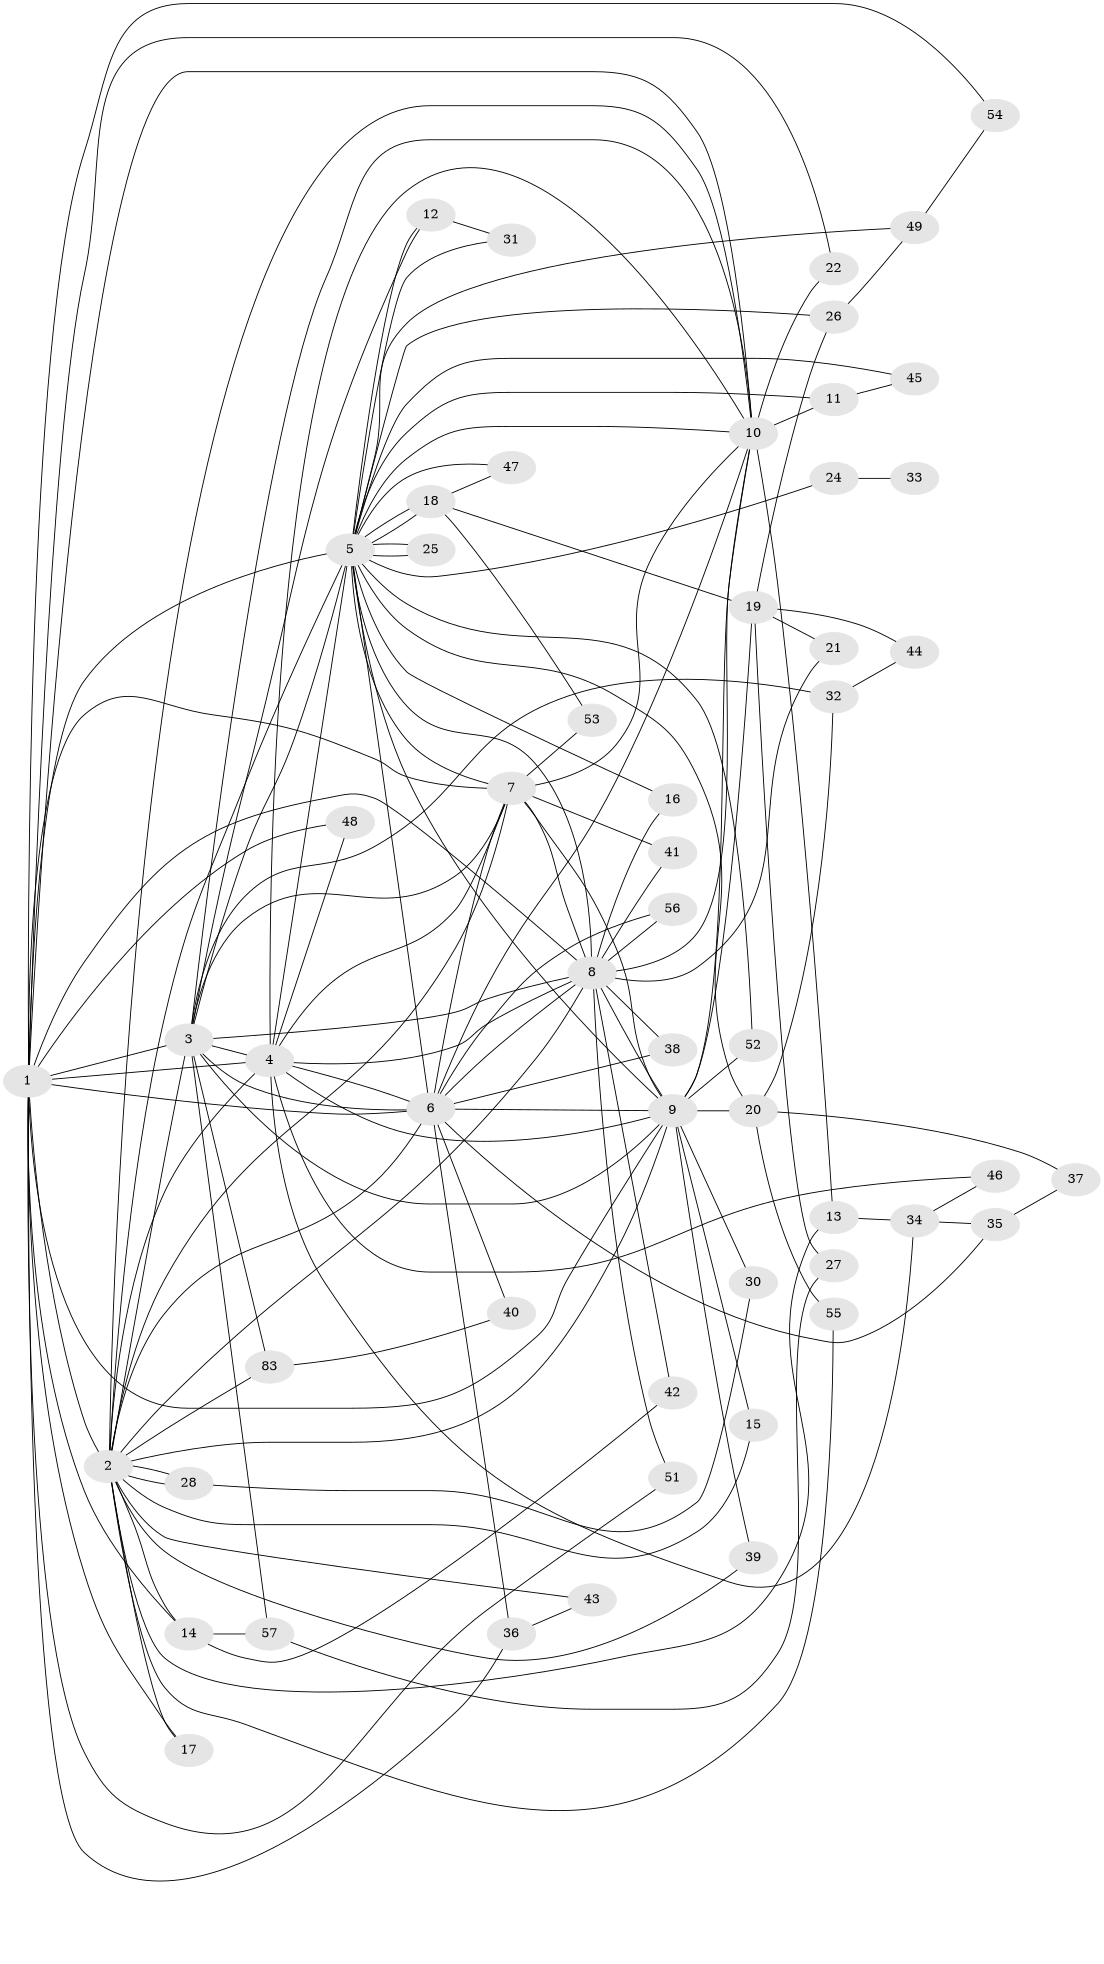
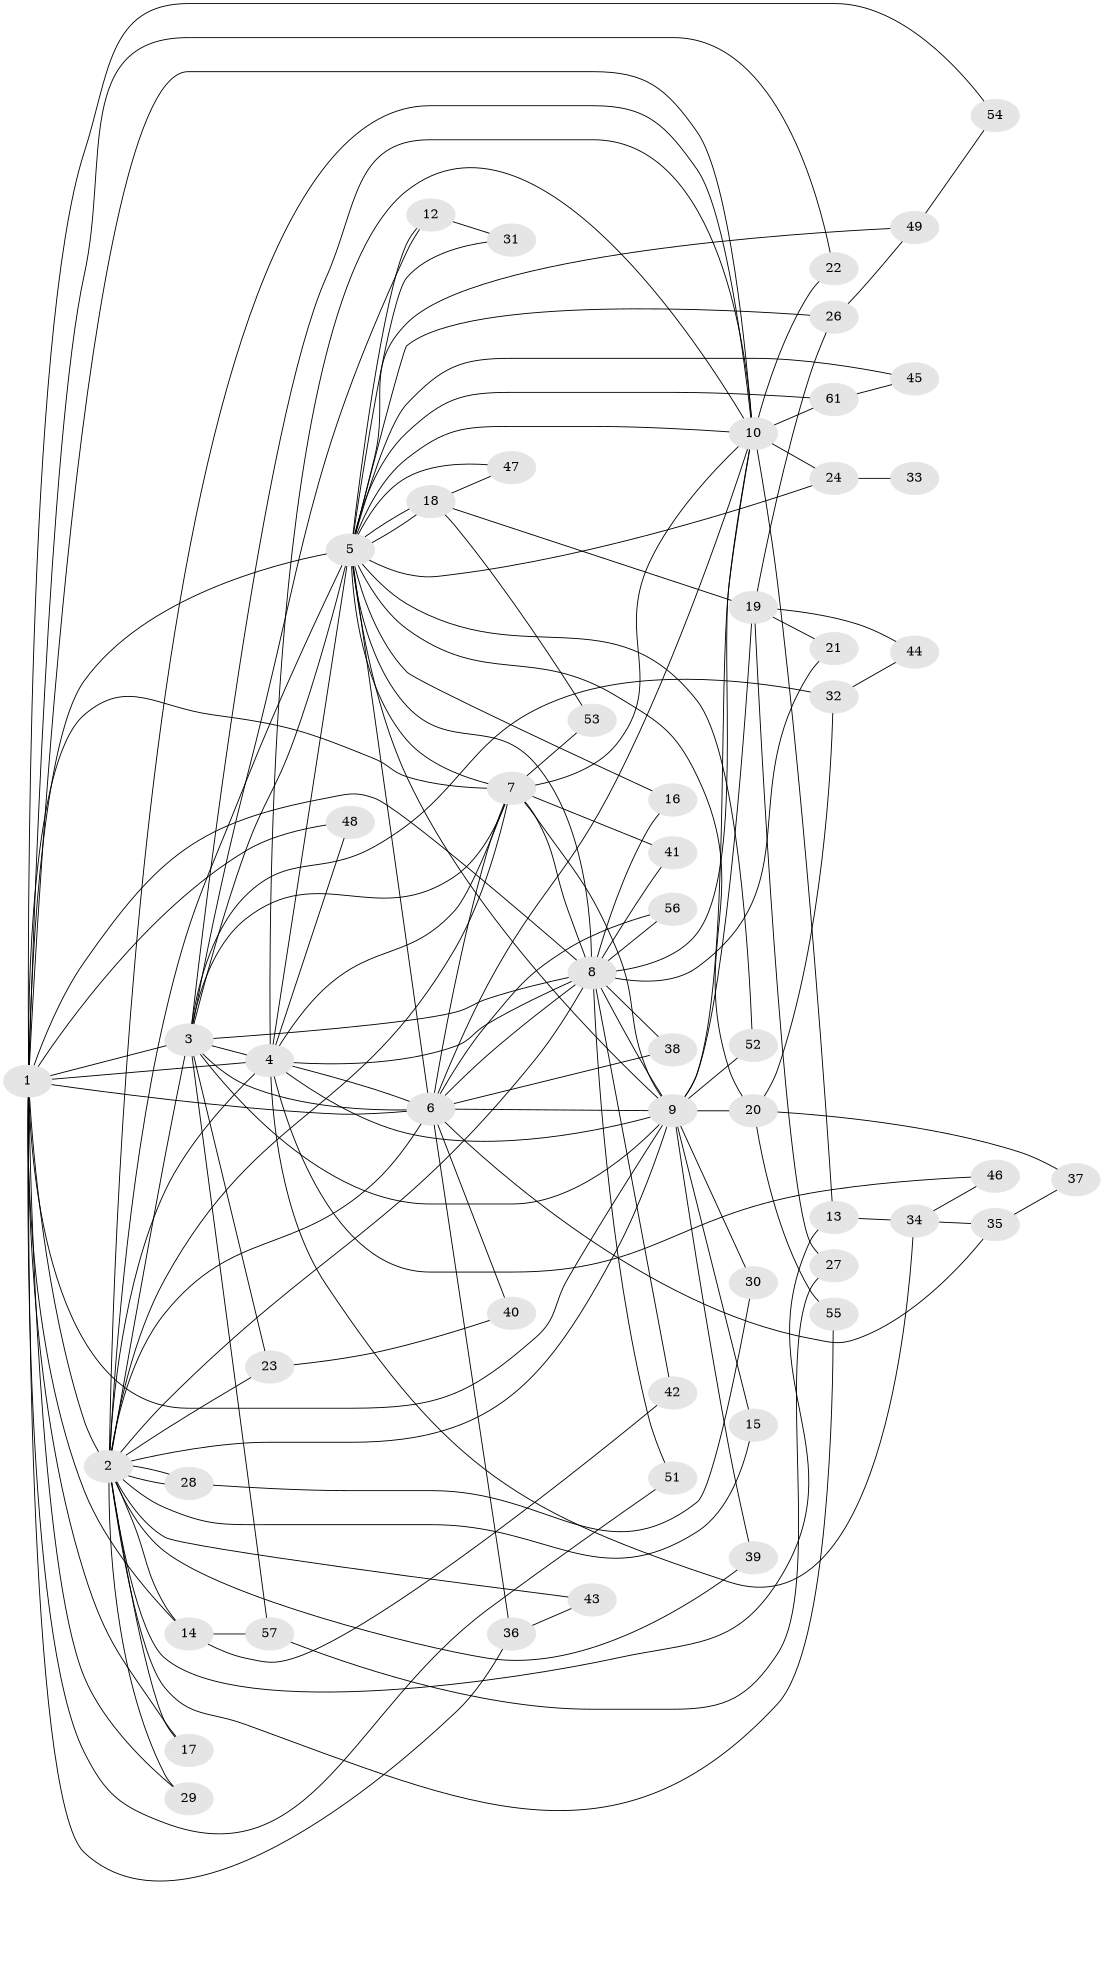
node "11": label "11" -> "61"
edge "10" -- "24": added
node "25": removed
node "83": label "83" -> "23"
node "29": added
